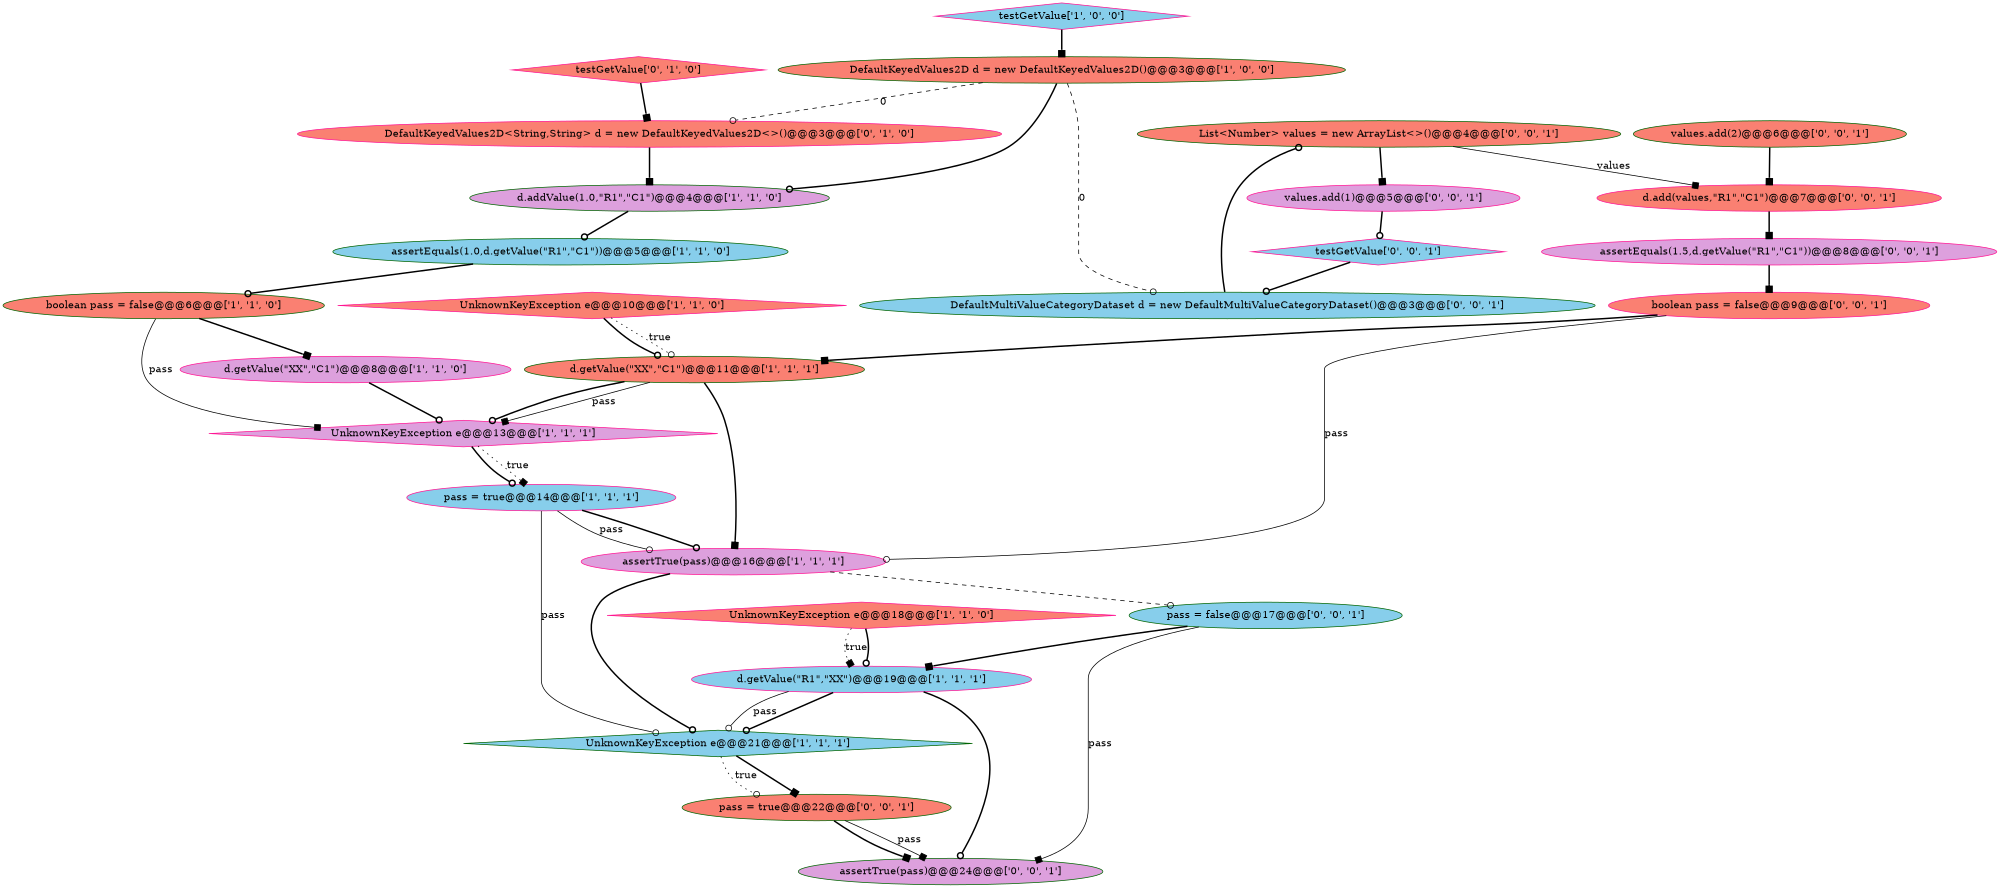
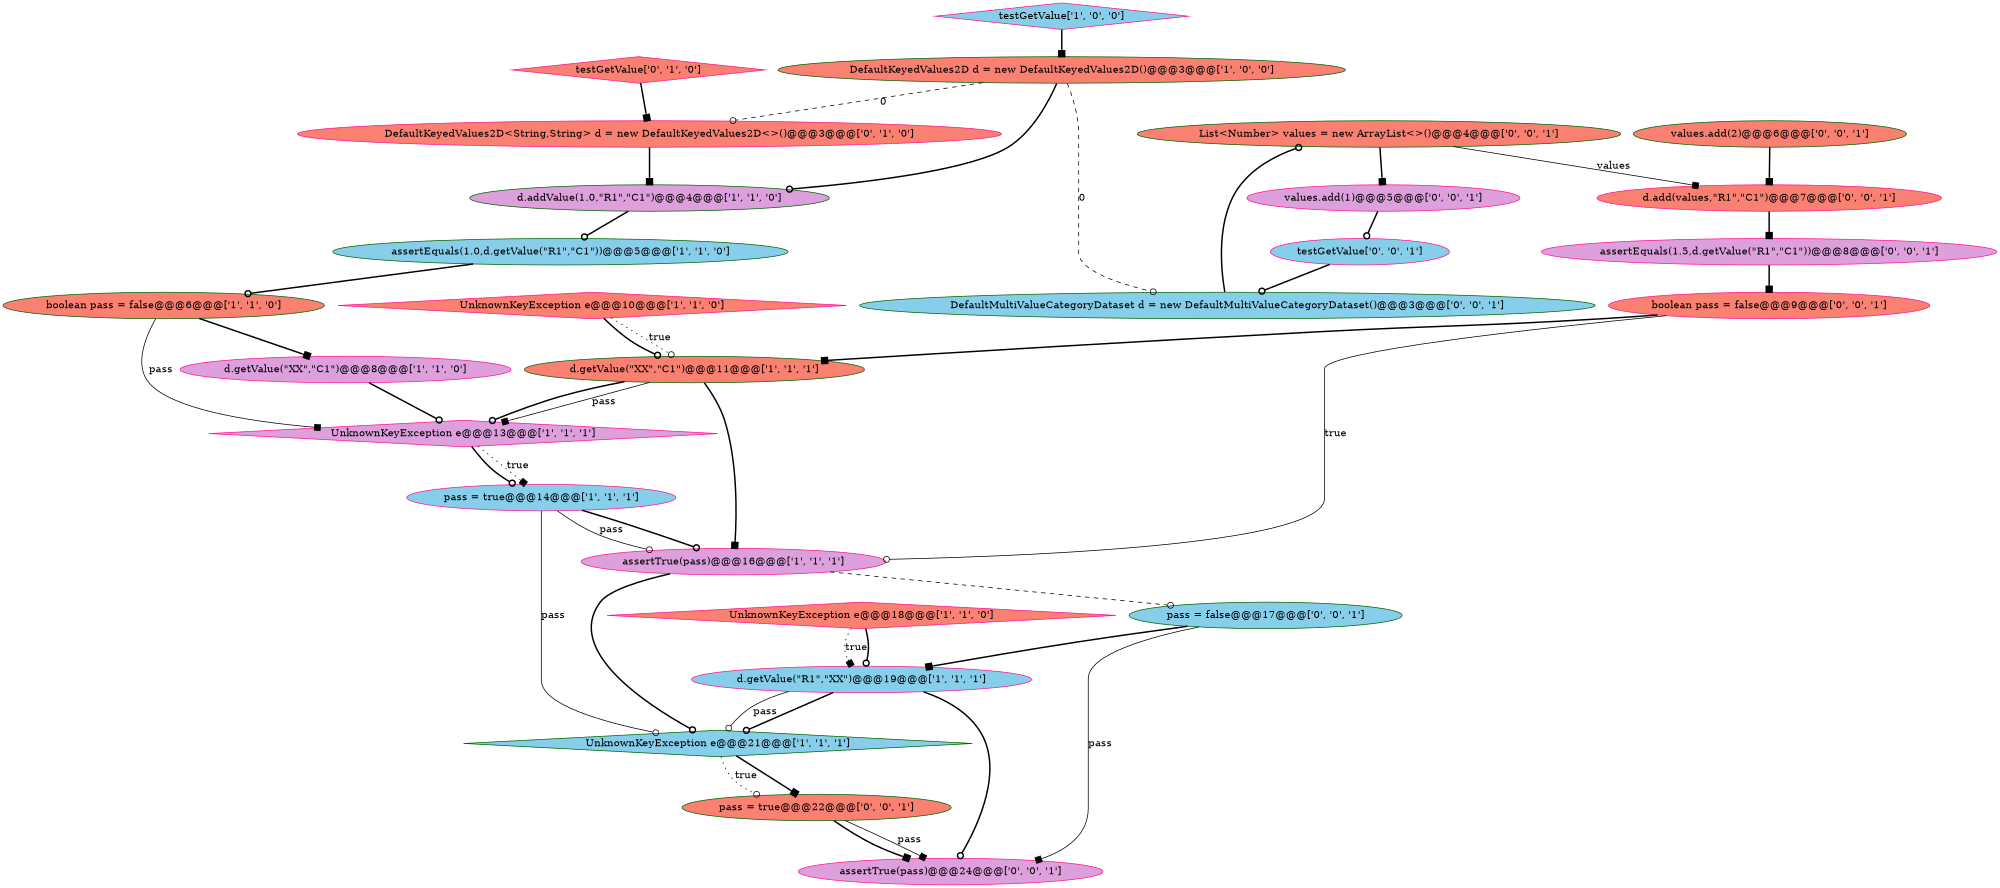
node "testGetValue['0', '0', '1']": shape diamond -> ellipse
edge "boolean pass = false@@@9@@@['0', '0', '1']" -> "assertTrue(pass)@@@16@@@['1', '1', '1']": label "pass" -> "true"
node "assertTrue(pass)@@@24@@@['0', '0', '1']": color darkgreen -> deeppink
